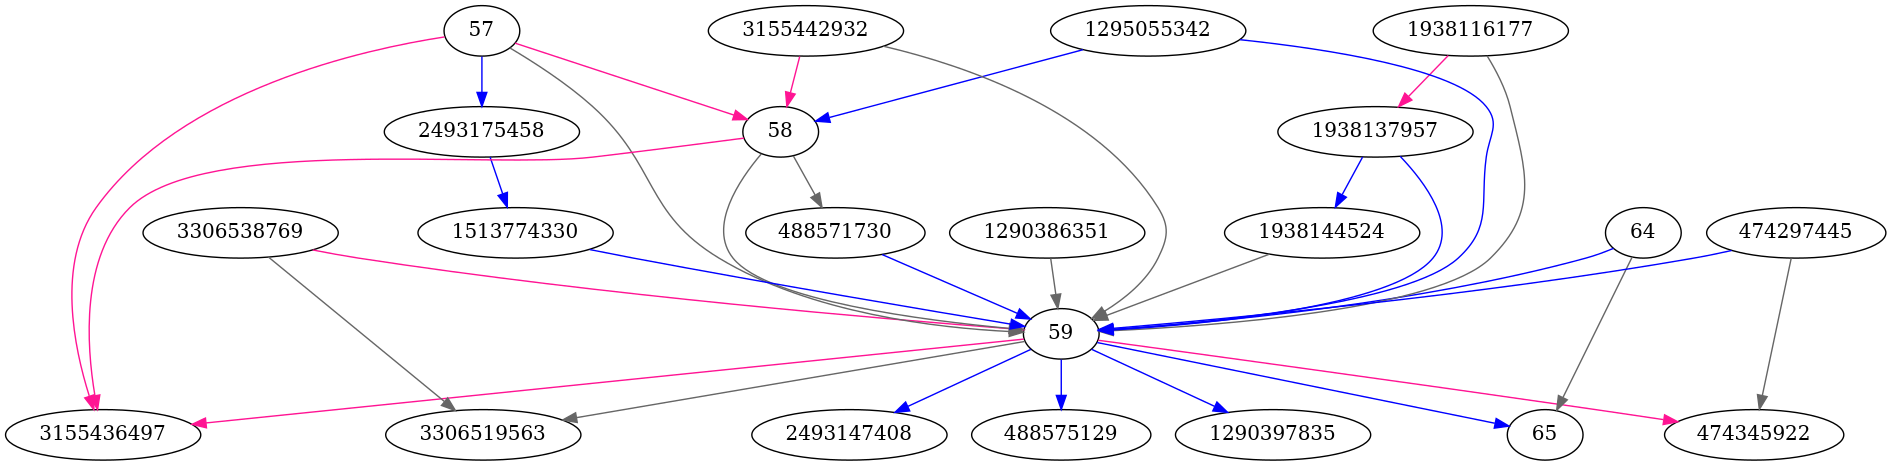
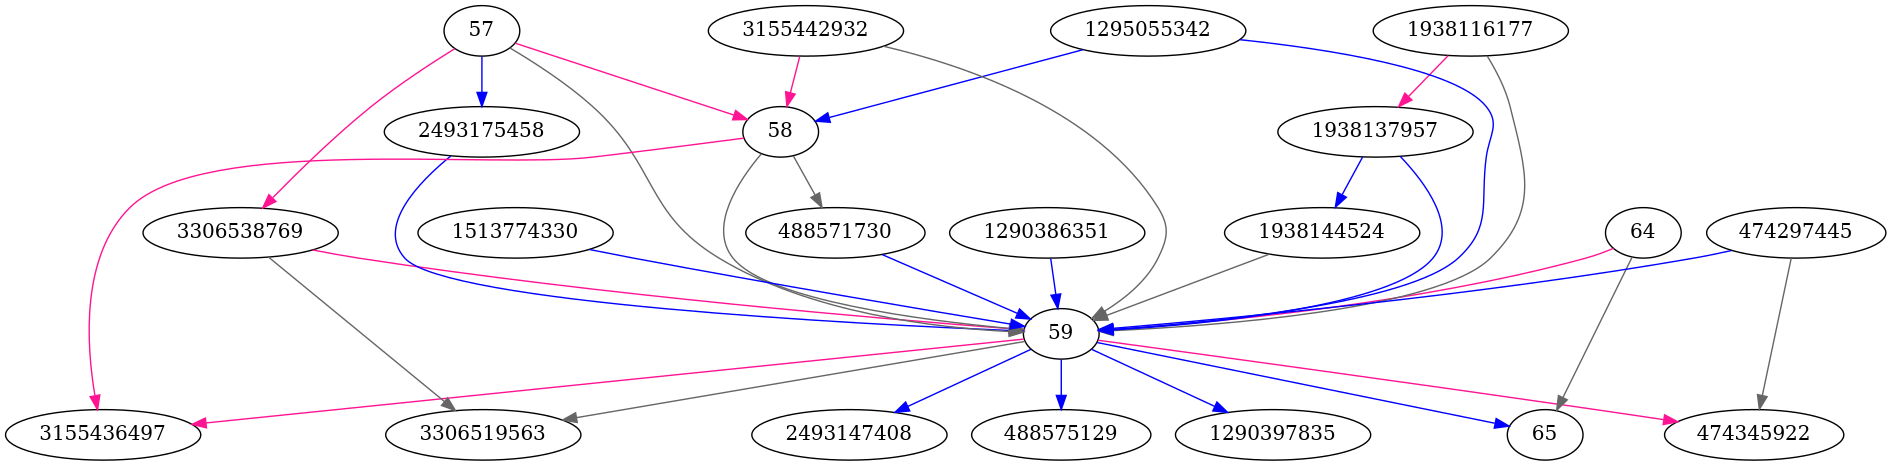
edge "57" -> "3155436497": now "57" -> "3306538769"
edge "2493175458" -> "1513774330": now "2493175458" -> "59"
edge "1290386351" -> "59": color gray40 -> blue
edge "64" -> "59": color blue -> deeppink
